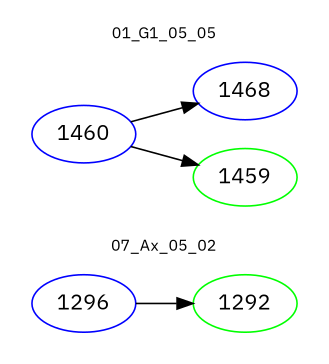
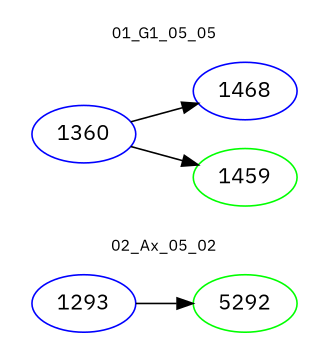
node "1460": label "1460" -> "1360"
cluster "07_Ax_05_02": label "07_Ax_05_02" -> "02_Ax_05_02"
node "1296": label "1296" -> "1293"
node "1292": label "1292" -> "5292"
